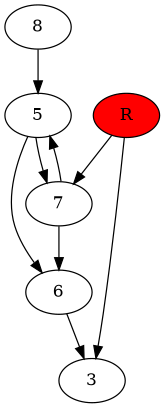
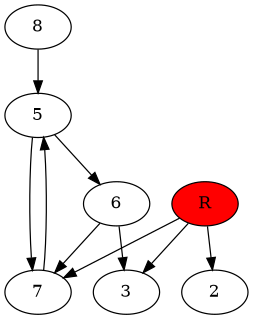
edge "7" -> "6": reversed
node "2": added
